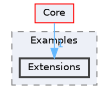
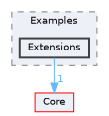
edge "Core" -> "Extensions": reversed
